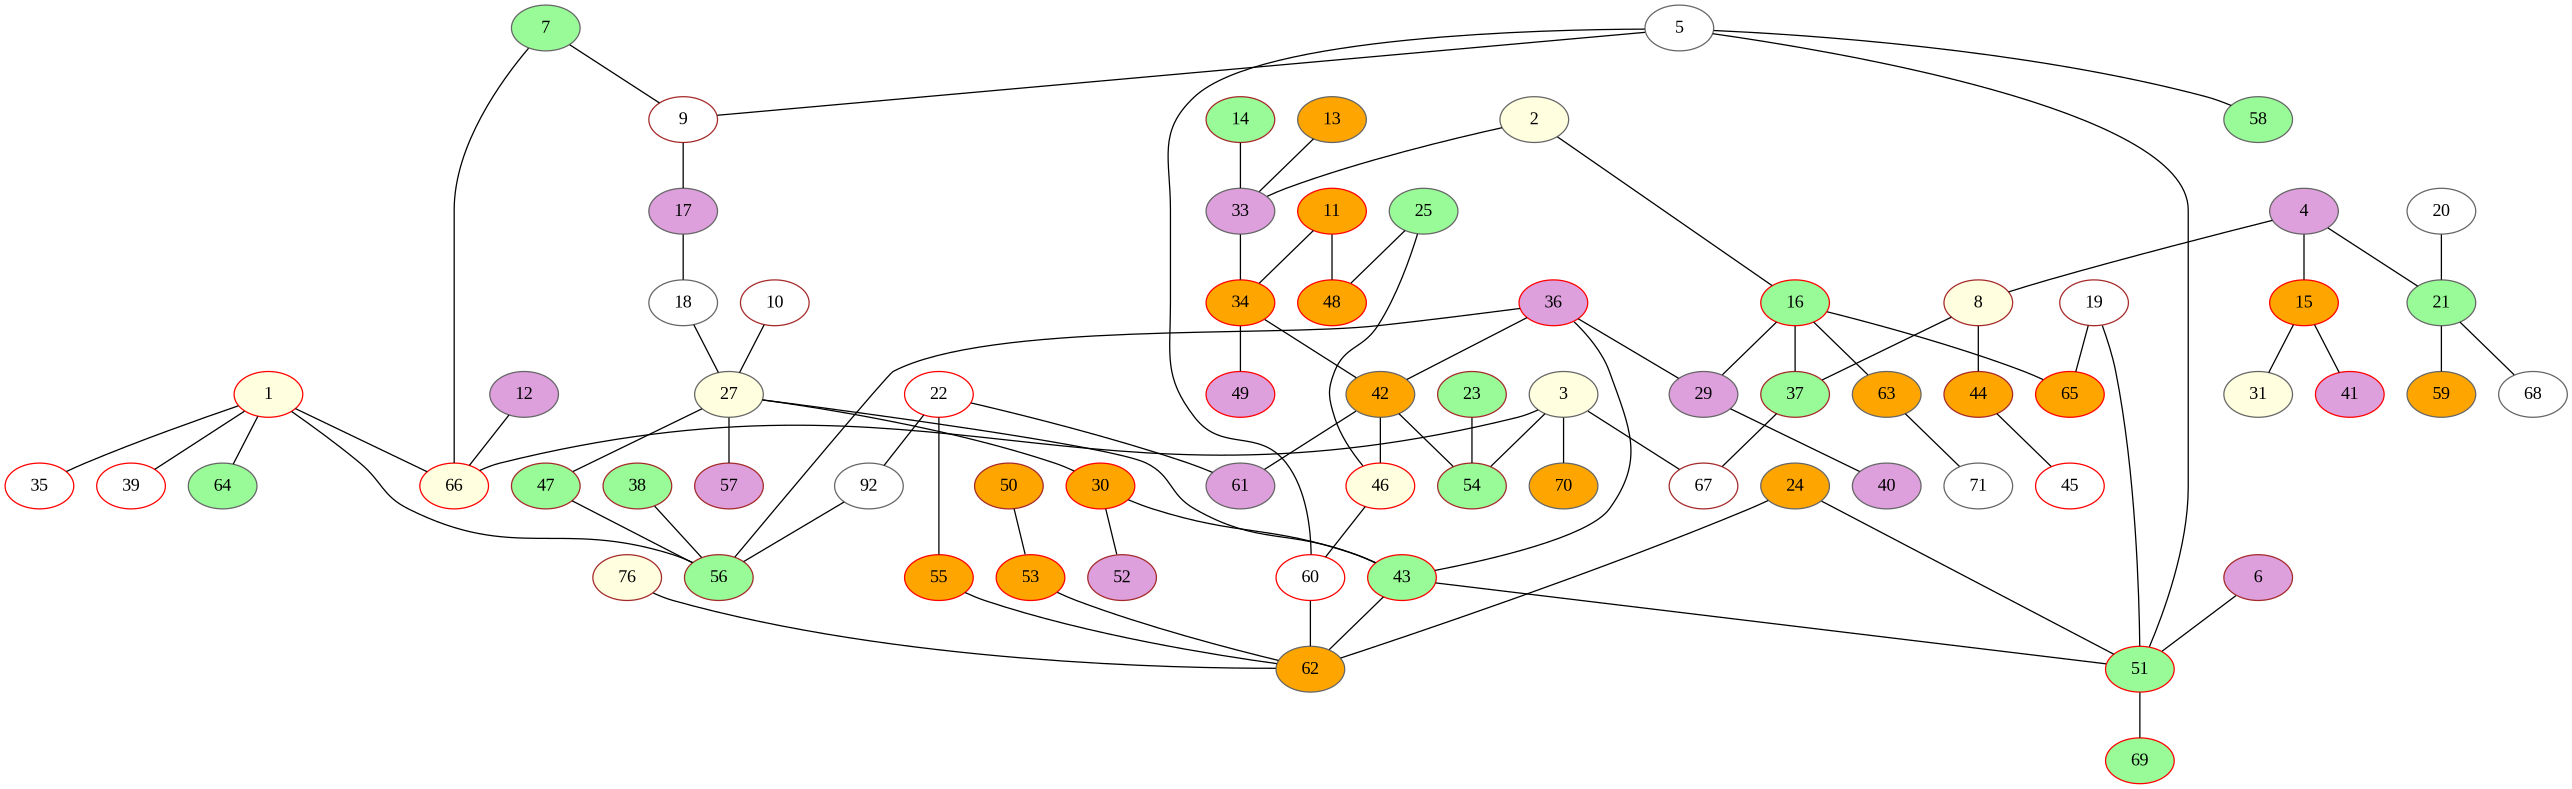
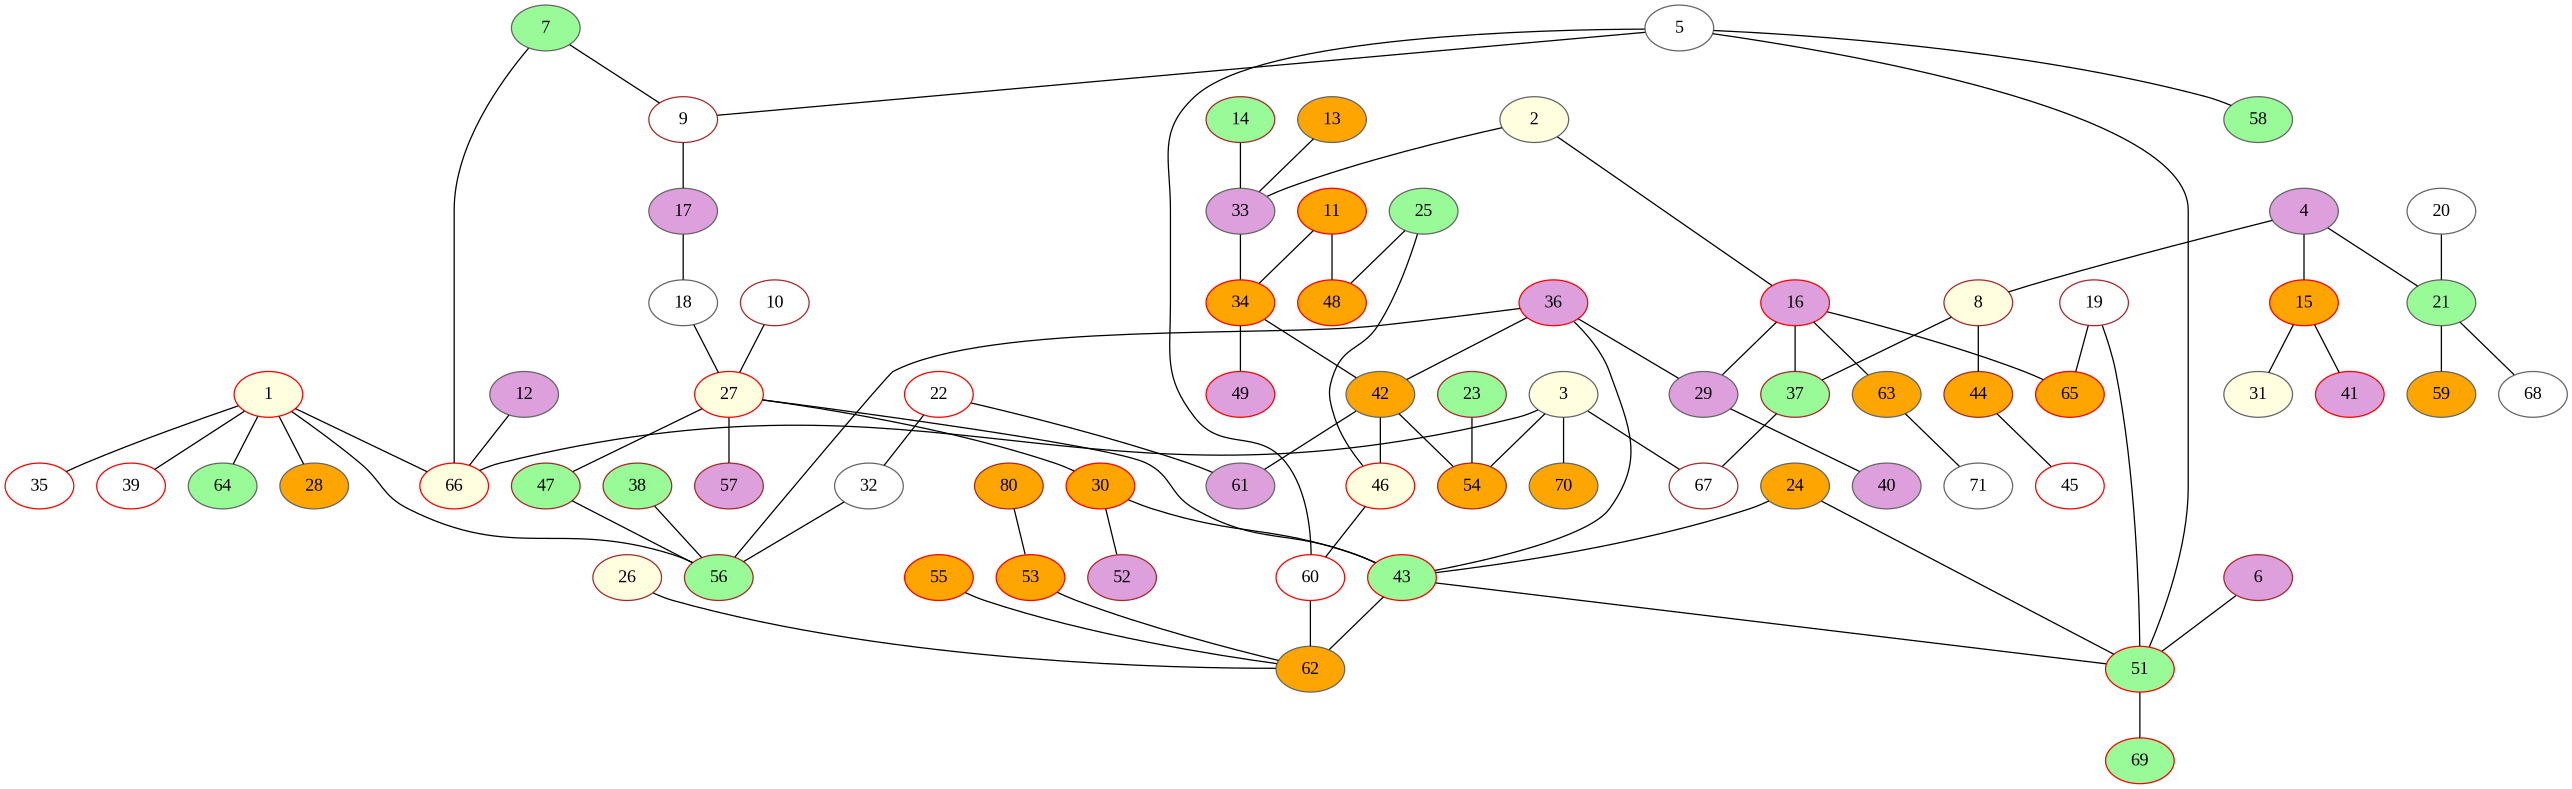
node "16": fillcolor palegreen -> plum
node "27": color gray40 -> red
node "28": added
node "92": label "92" -> "32"
edge "22" -- "55": removed
node "50": label "50" -> "80"
node "54": fillcolor palegreen -> orange
node "76": label "76" -> "26"
edge "24" -- "62": now "24" -- "43"
